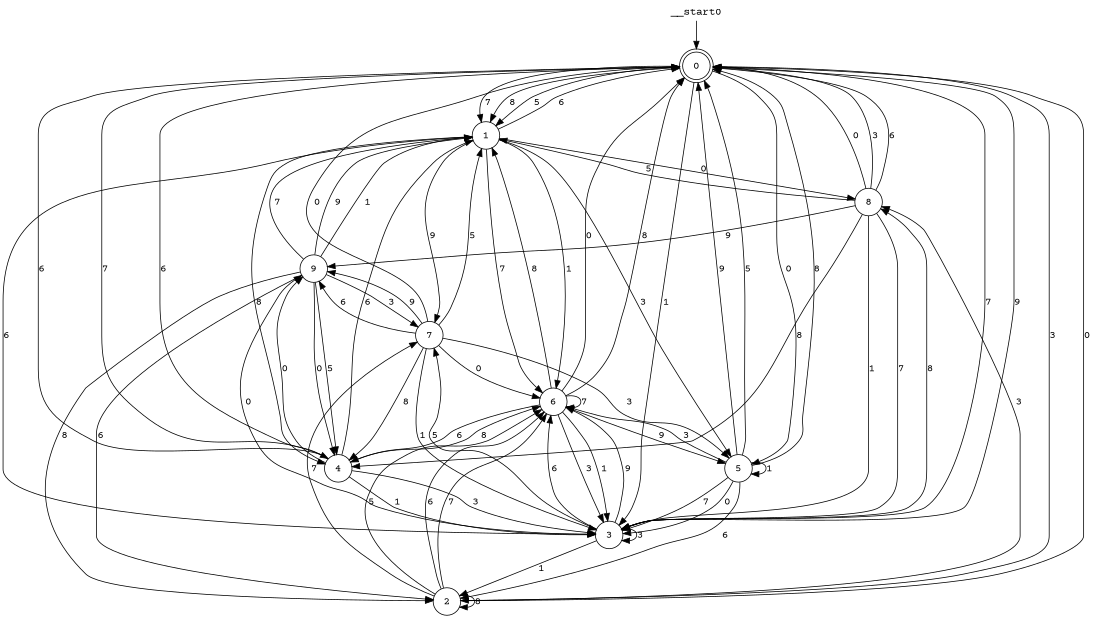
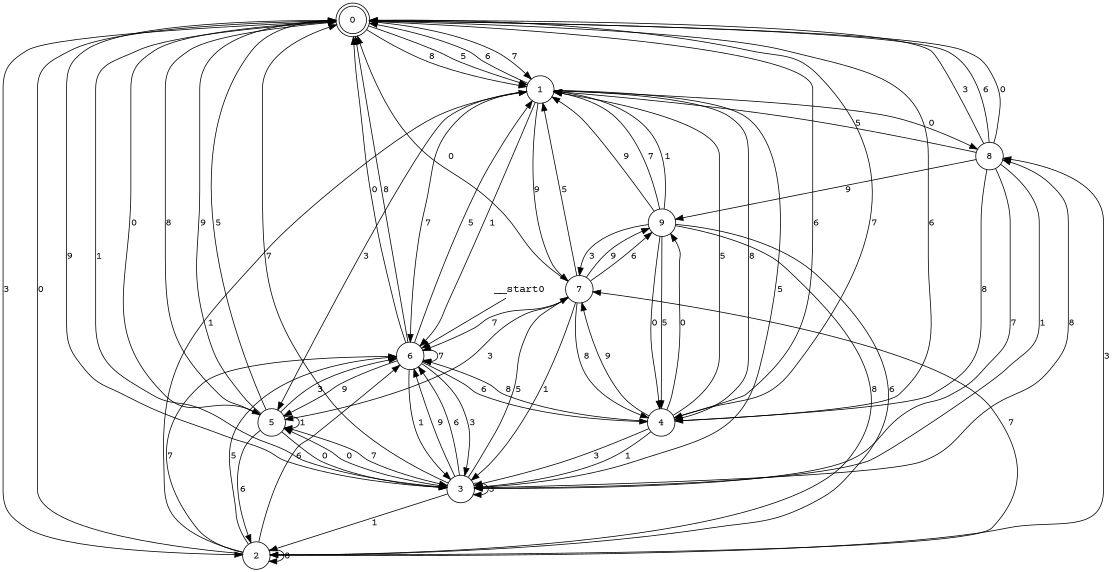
edge "__start0" -> "0": now "__start0" -> "6"
edge "6" -> "1": label "8" -> "5"
edge "2" -> "1": added, label "1"
edge "4" -> "1": label "6" -> "5"
edge "1" -> "3": label "6" -> "5"
edge "7" -> "6": label "0" -> "7"
edge "4" -> "7": added, label "9"
edge "3" -> "9": now "3" -> "5"
